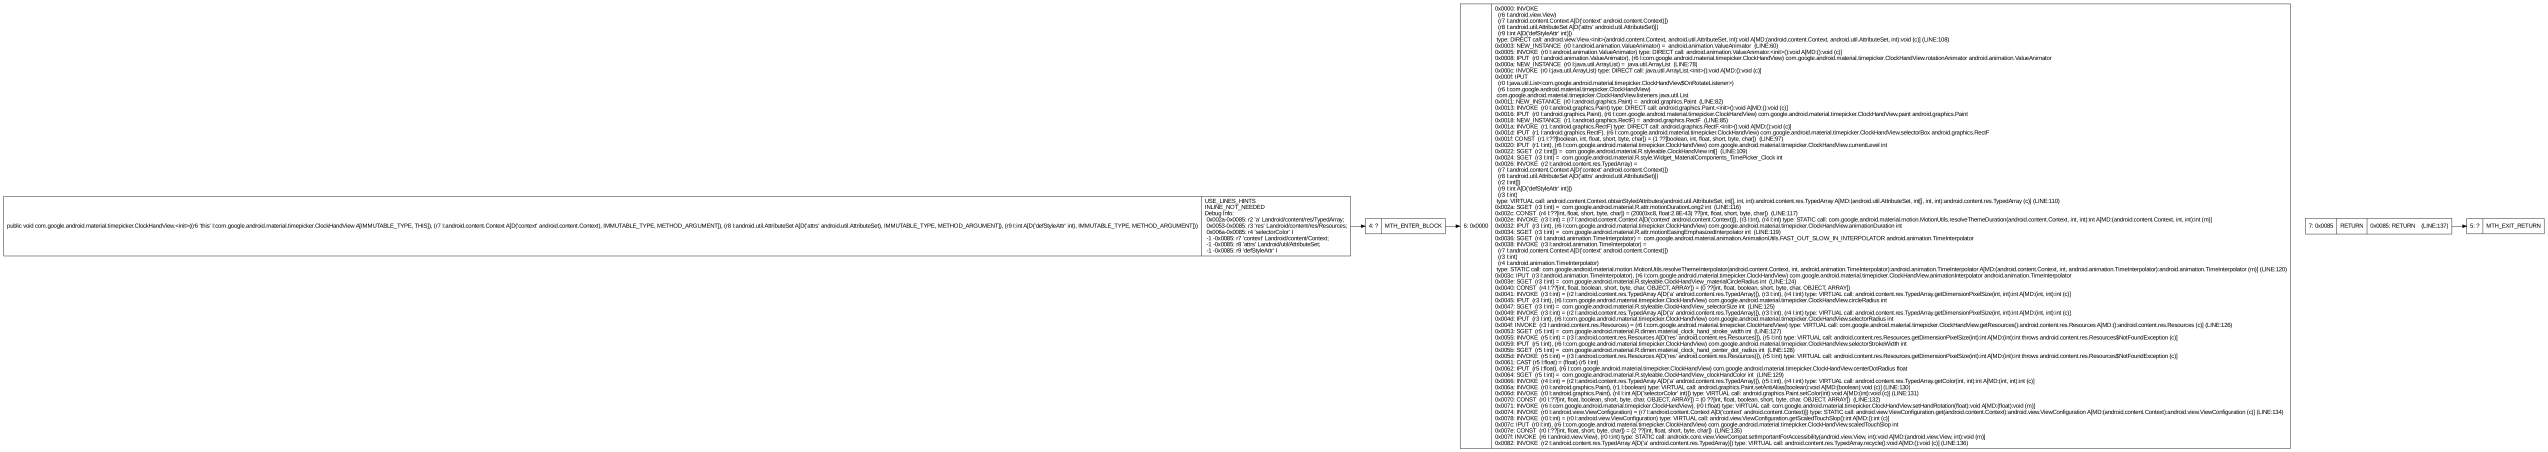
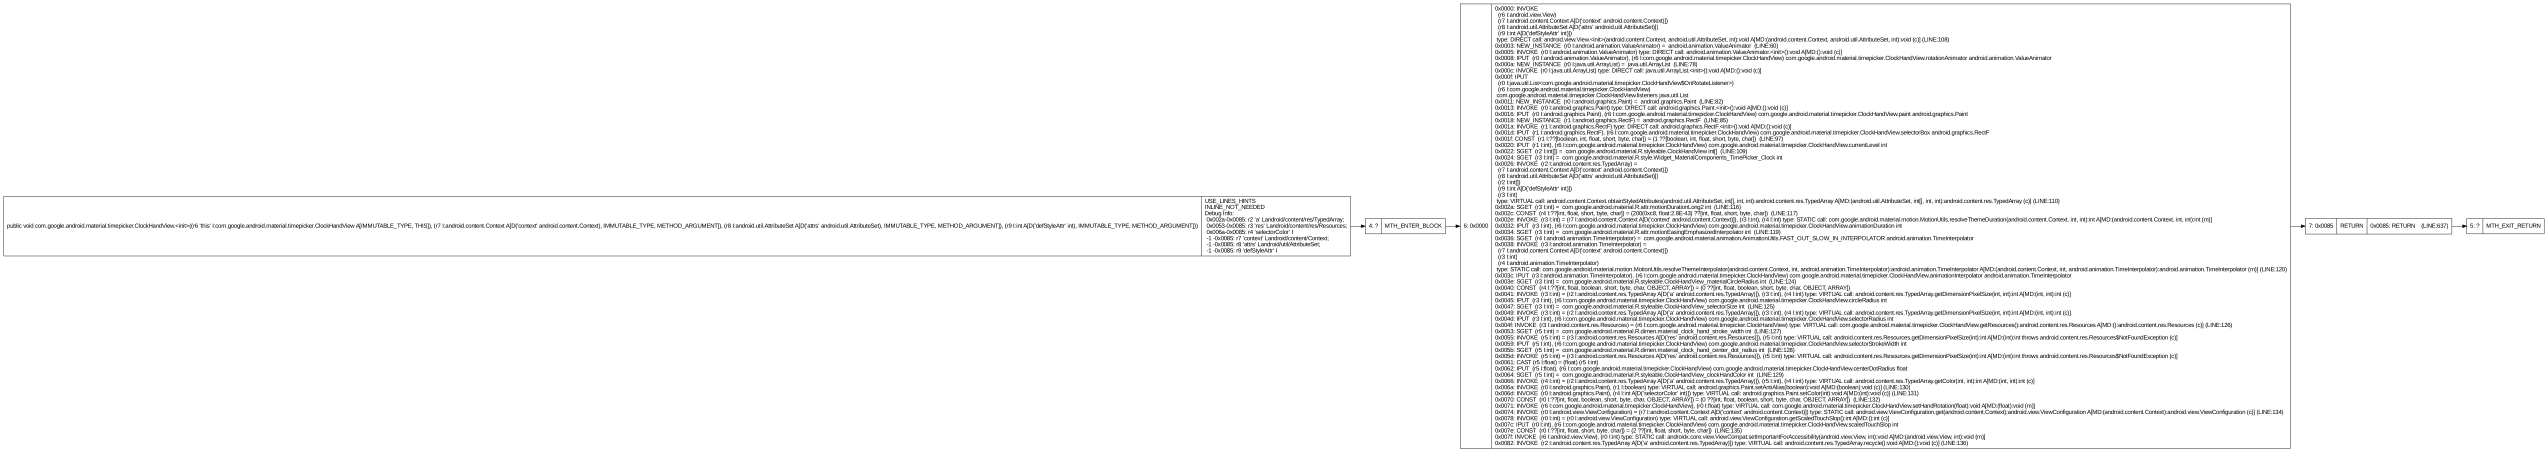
edge "6: 0x0000" -> "7: 0x0085": added
node "7: 0x0085": text "0x0085: RETURN    (LINE:137)" -> "0x0085: RETURN    (LINE:637)"
